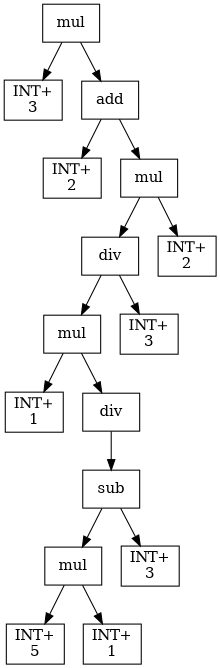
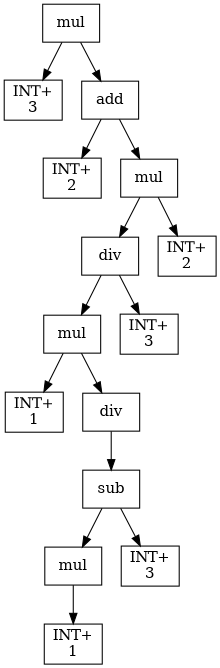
node "INT+ 5": removed
